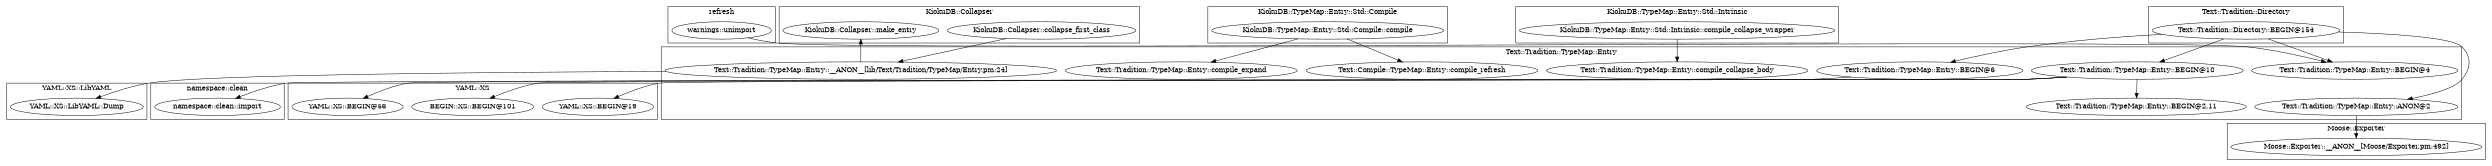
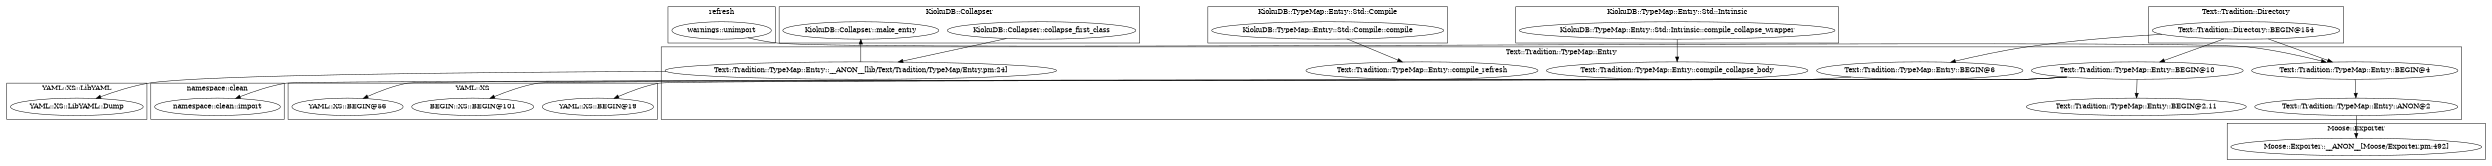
edge "Text::Tradition::Directory::BEGIN@154" -> "Text::Tradition::TypeMap::Entry::ANON@2": now "Text::Tradition::TypeMap::Entry::BEGIN@4" -> "Text::Tradition::TypeMap::Entry::ANON@2"
node "Text::Tradition::TypeMap::Entry::compile_expand": removed
node "Text::Compile::TypeMap::Entry::compile_refresh": label "Text::Compile::TypeMap::Entry::compile_refresh" -> "Text::Tradition::TypeMap::Entry::compile_refresh"
